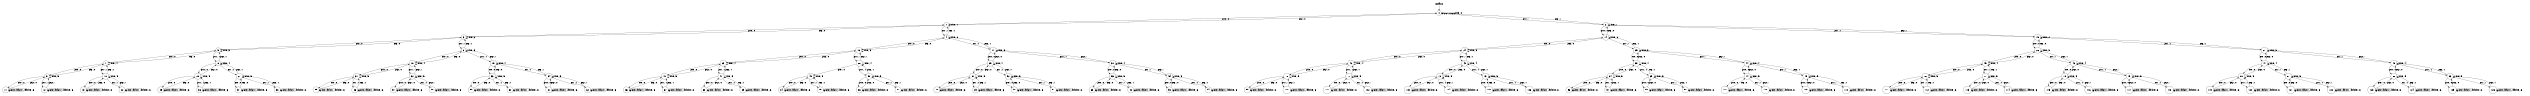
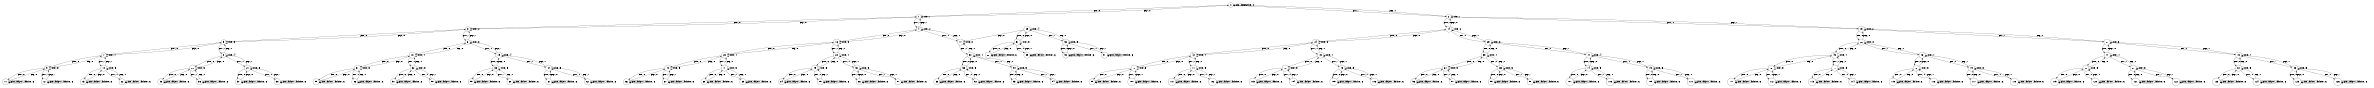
node "__start0": removed
edge "17" -> "29": removed, label "pu0 / 0"
edge "49" -> "28": added, label "pop / 0"
